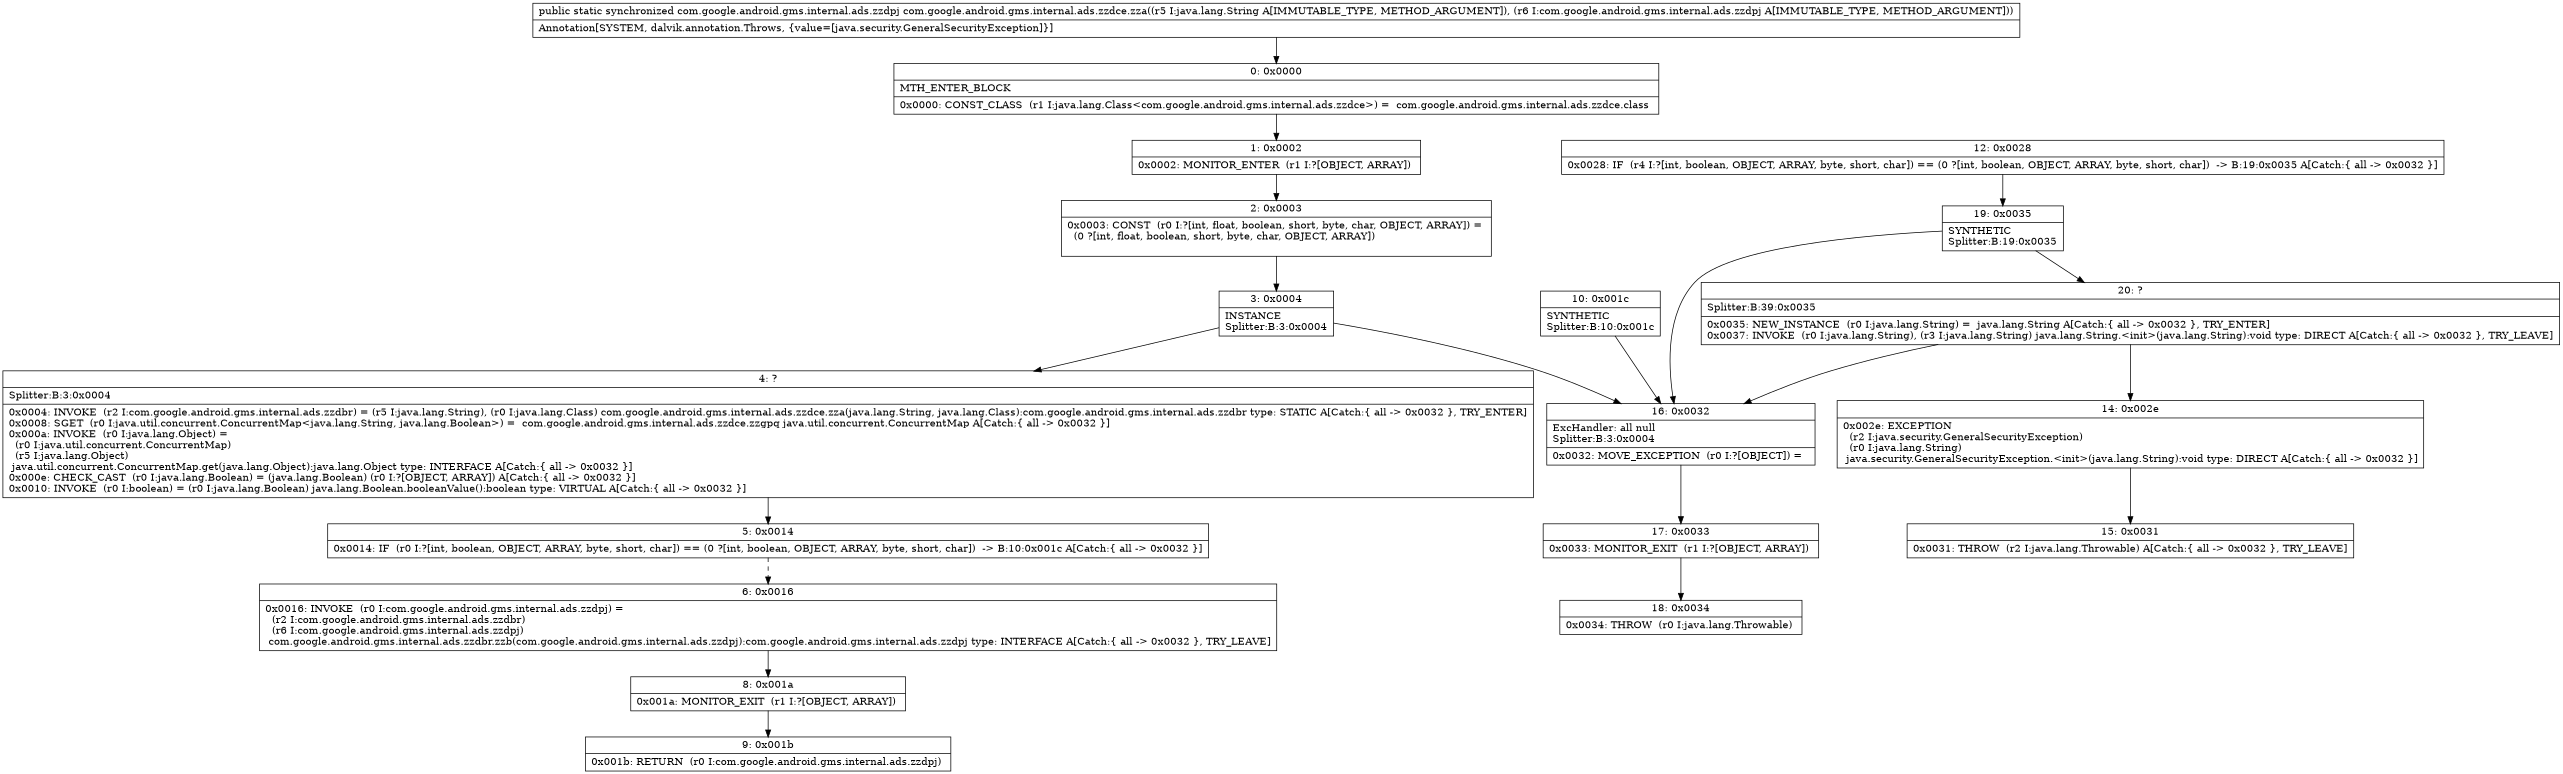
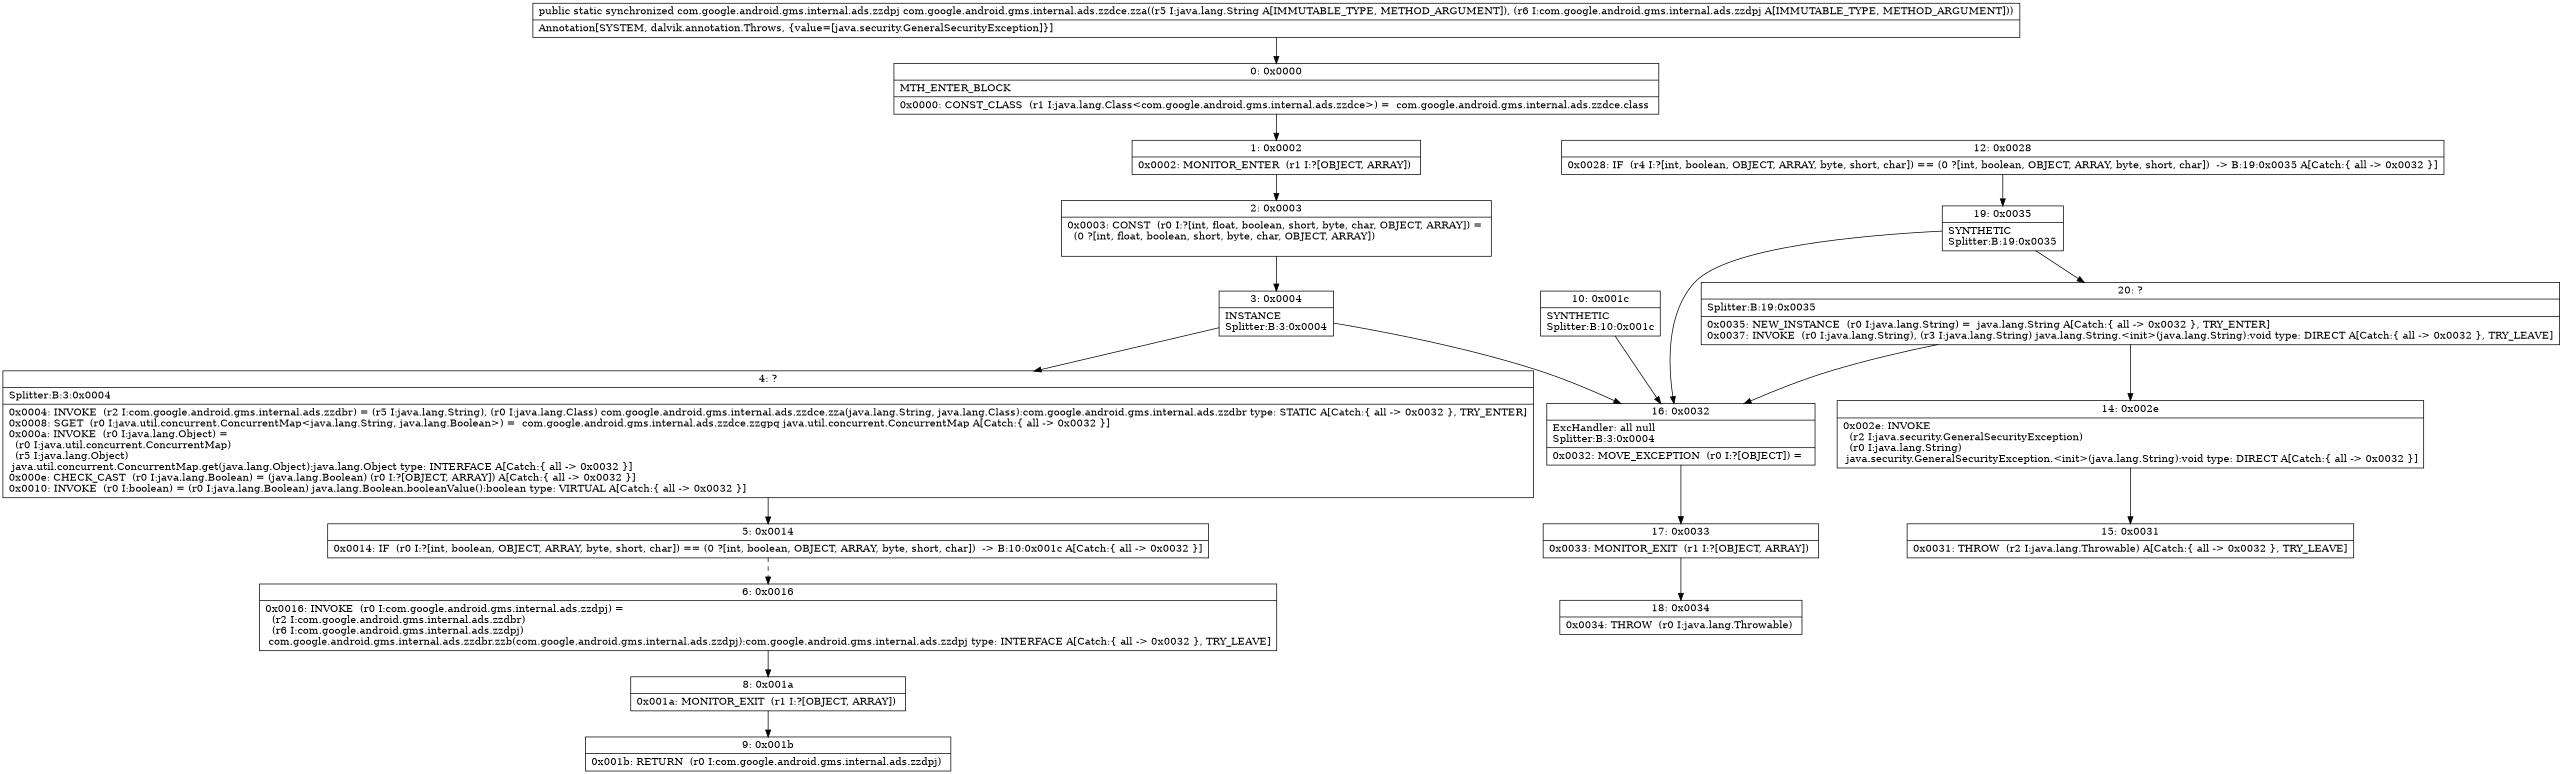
node "20: ?": text "Splitter:B:39:0x0035" -> "Splitter:B:19:0x0035"
node "14: 0x002e": text "0x002e: EXCEPTION" -> "0x002e: INVOKE"
